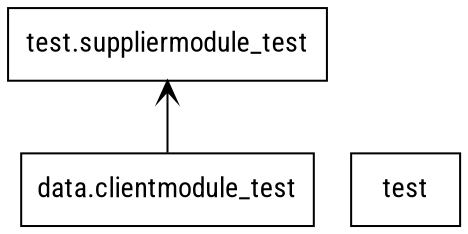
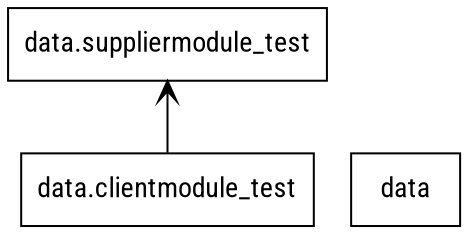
node "test.suppliermodule_test": label "test.suppliermodule_test" -> "data.suppliermodule_test"
node "test": label "test" -> "data"
